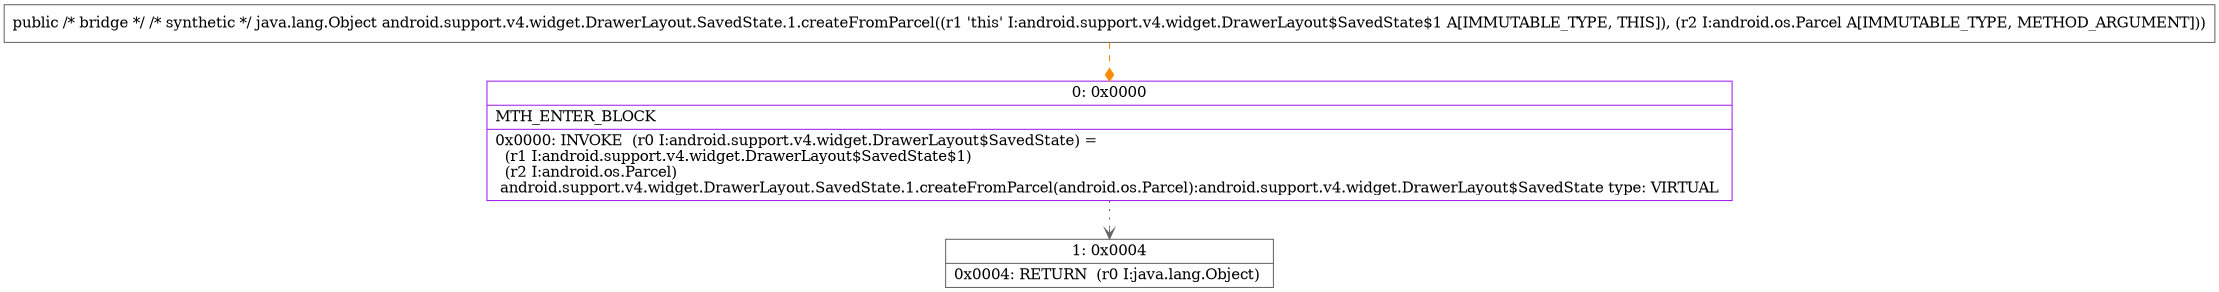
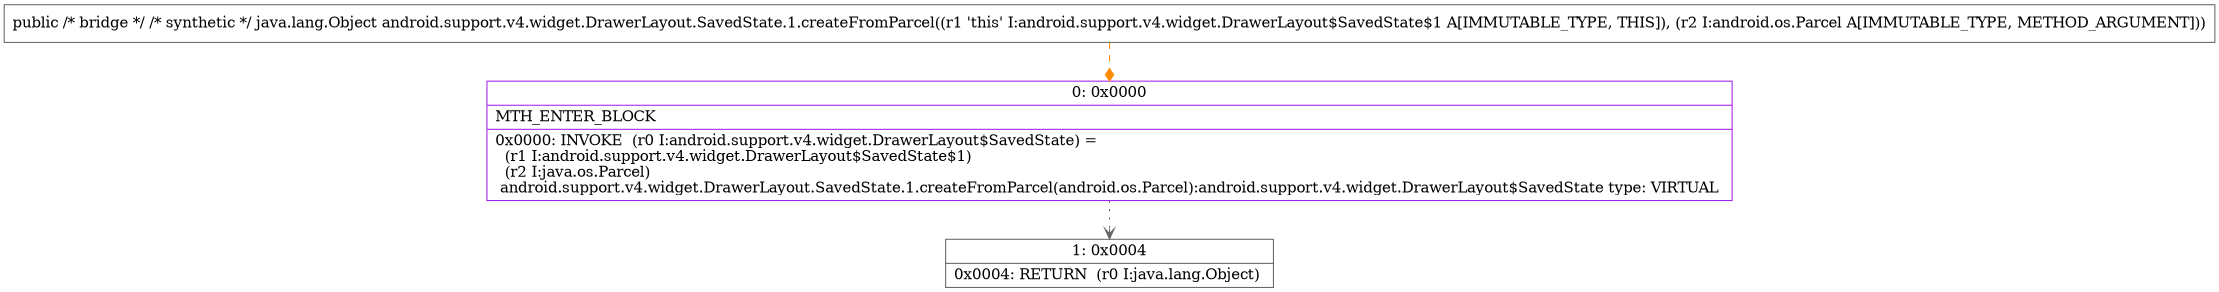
node "0: 0x0000": text "(r2 I:android.os.Parcel)" -> "(r2 I:java.os.Parcel)"
